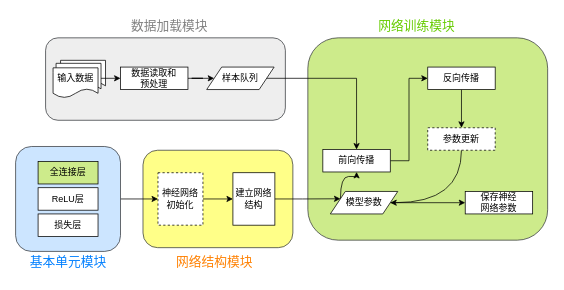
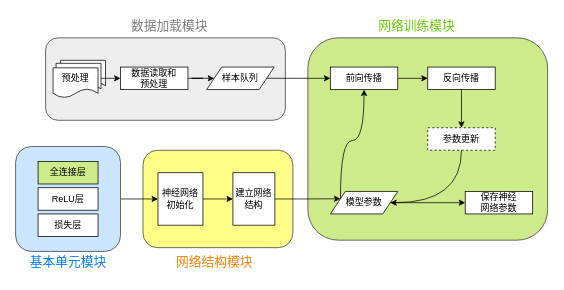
node "输入数据": label "输入数据" -> "预处理"
node "前向传播": moved (357, 161) -> (364, 78)
node "神经网络初始化": style dashed -> solid
